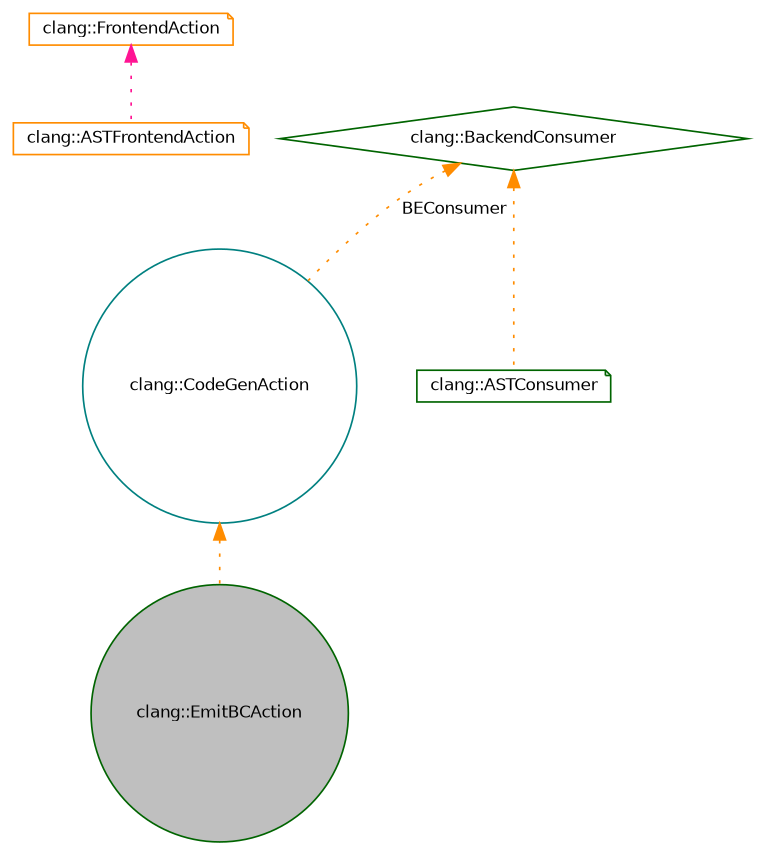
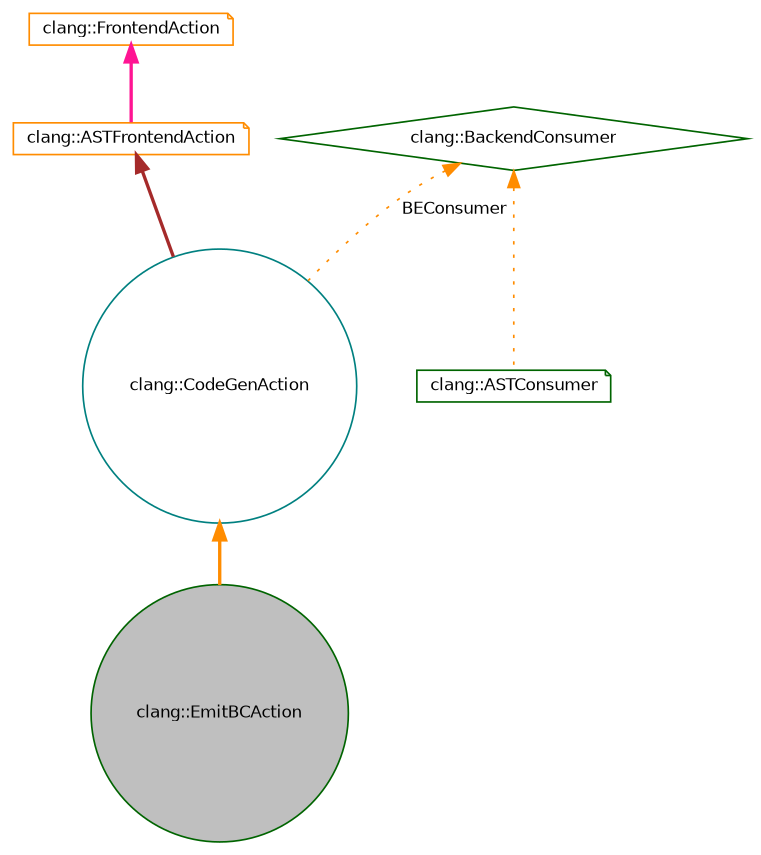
edge "clang::ASTFrontendAction" -> "clang::FrontendAction": style dotted -> bold
edge "clang::CodeGenAction" -> "clang::ASTFrontendAction": added
edge "clang::EmitBCAction" -> "clang::CodeGenAction": style dotted -> bold
